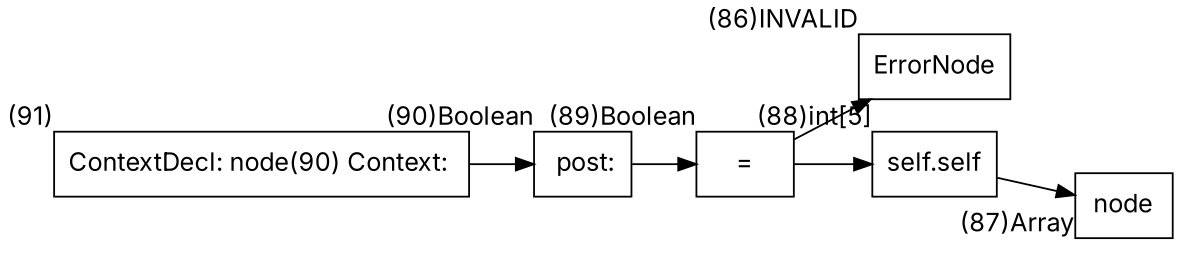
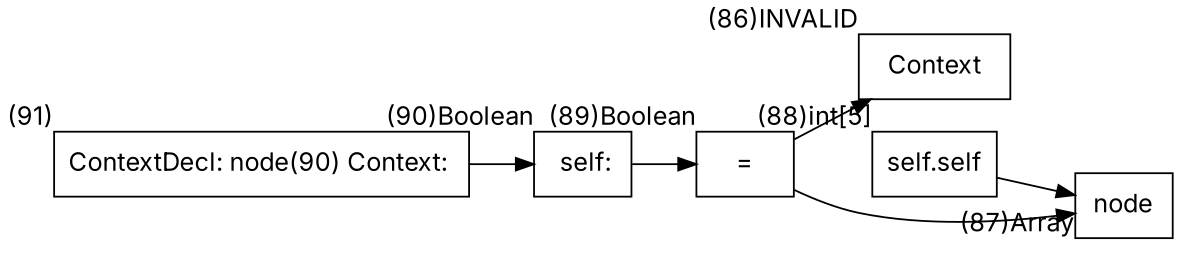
node "ErrorNode (86)INVALID": label "ErrorNode (86)INVALID" -> "Context (86)INVALID"
node "post: (90)Boolean": label "post: (90)Boolean" -> "self: (90)Boolean"
edge "= (89)Boolean" -> "self.self (88)int[5]": now "= (89)Boolean" -> "node (87)Array"
